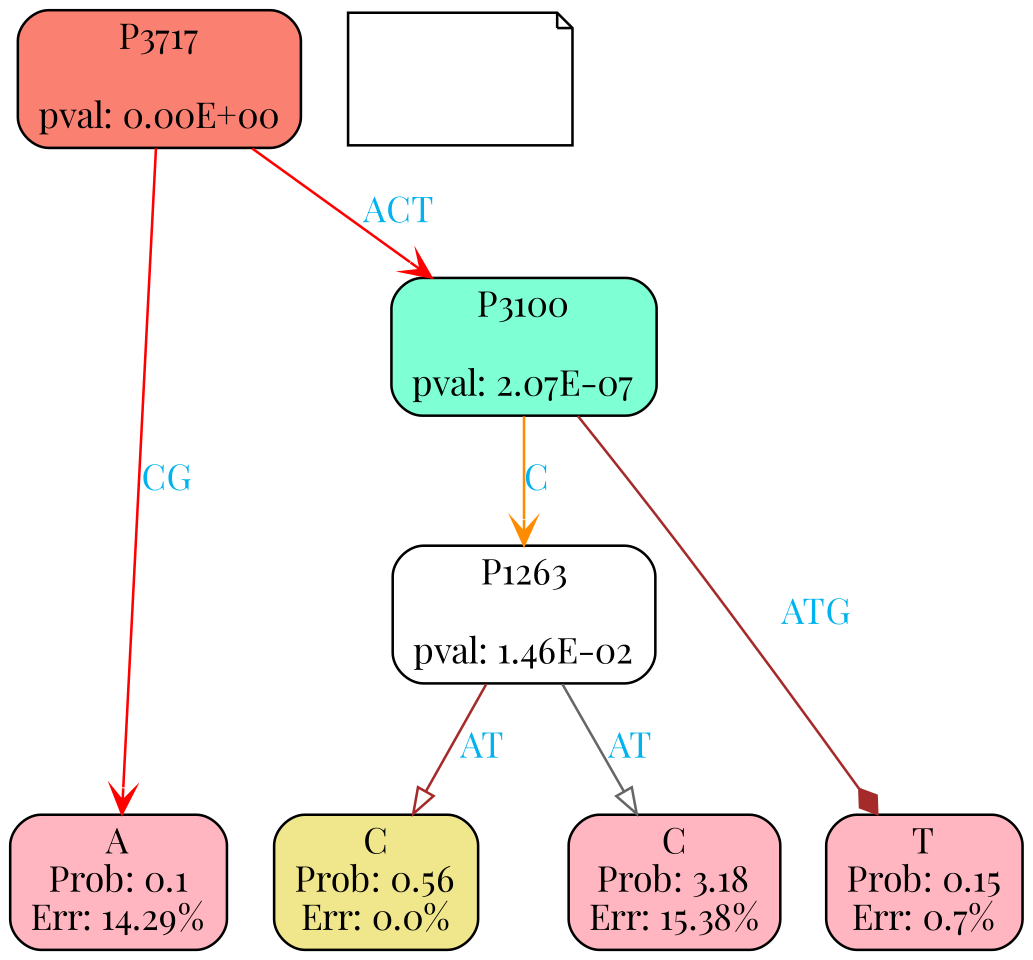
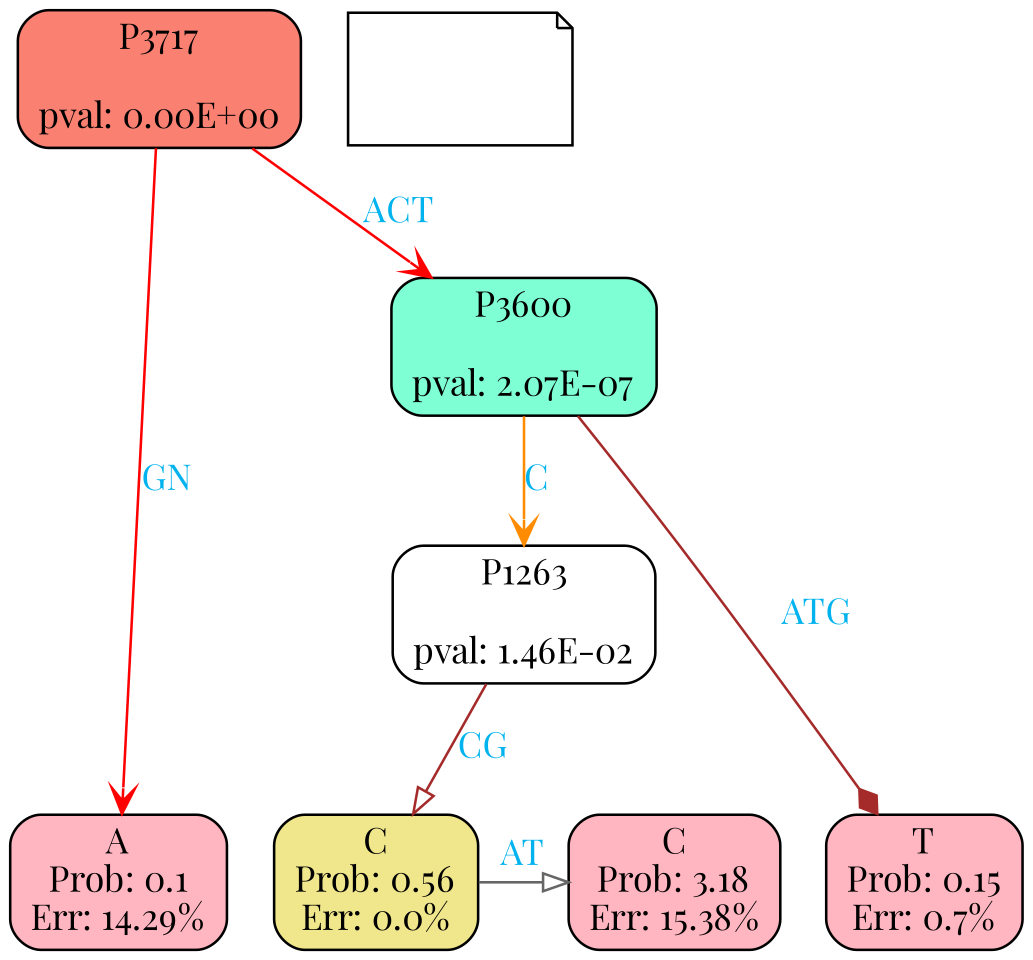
node "P3100 pval: 2.07E-07": label "P3100 pval: 2.07E-07" -> "P3600 pval: 2.07E-07"
edge "P3717 pval: 0.00E+00" -> "A Prob: 0.1 Err: 14.29%": label "CG" -> "GN"
edge "P1263 pval: 1.46E-02" -> "C Prob: 3.18 Err: 15.38%": now "C Prob: 0.56 Err: 0.0%" -> "C Prob: 3.18 Err: 15.38%"
edge "P1263 pval: 1.46E-02" -> "C Prob: 0.56 Err: 0.0%": label "AT" -> "CG"
